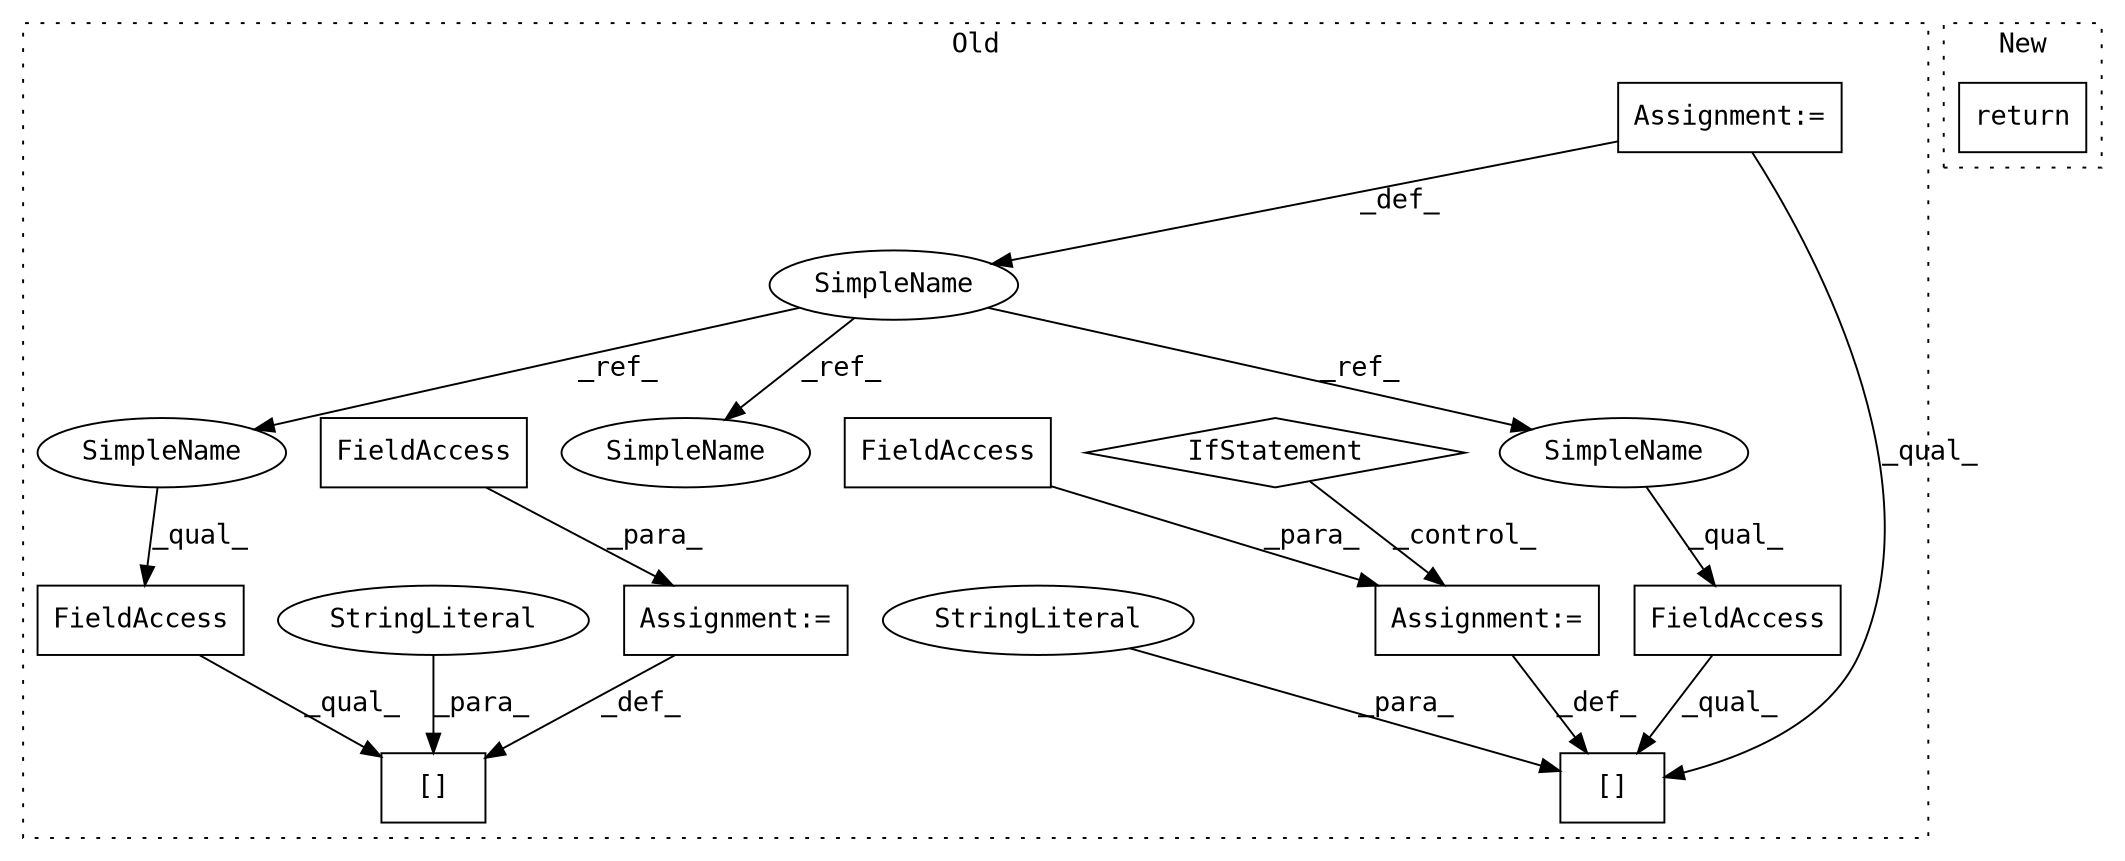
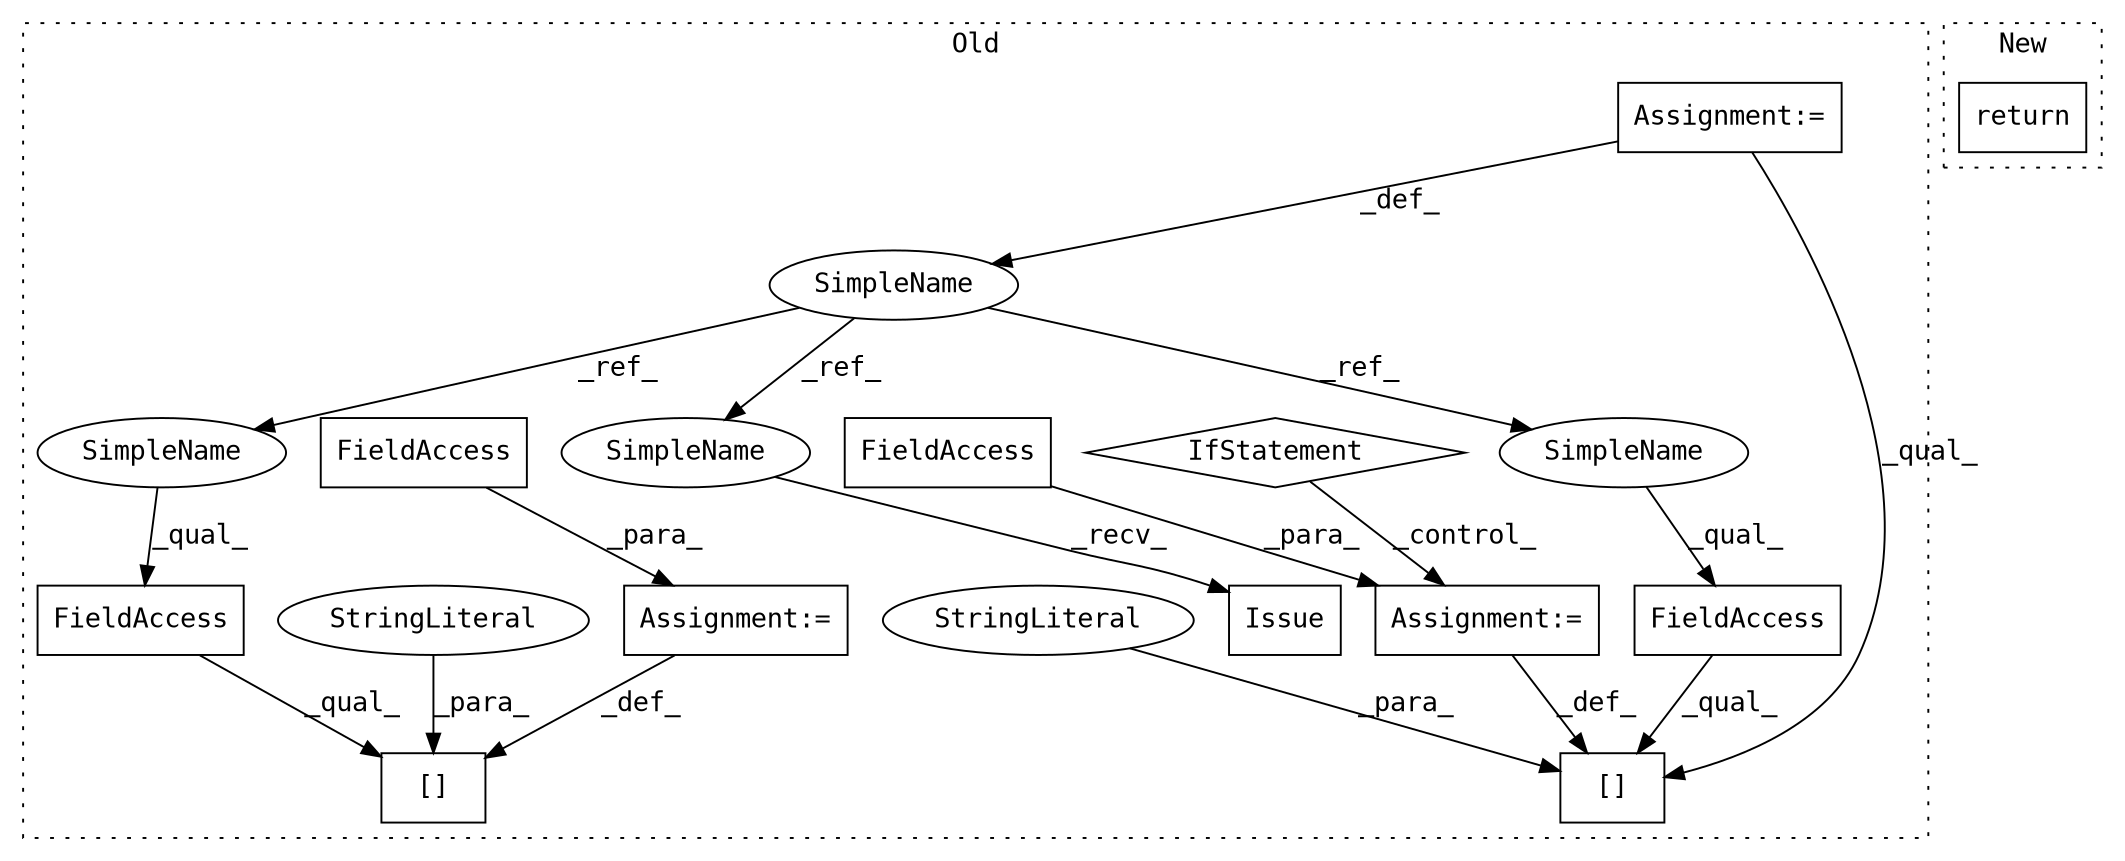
node "Issue": added
